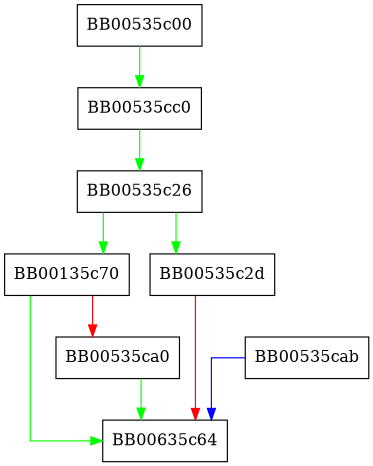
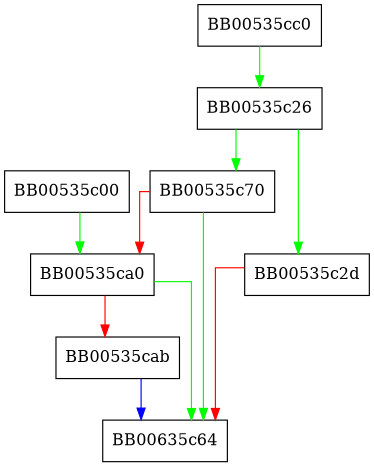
edge "BB00535c00" -> "BB00535cc0": now "BB00535c00" -> "BB00535ca0"
node "BB00135c70": label "BB00135c70" -> "BB00535c70"
edge "BB00535ca0" -> "BB00535cab": added
